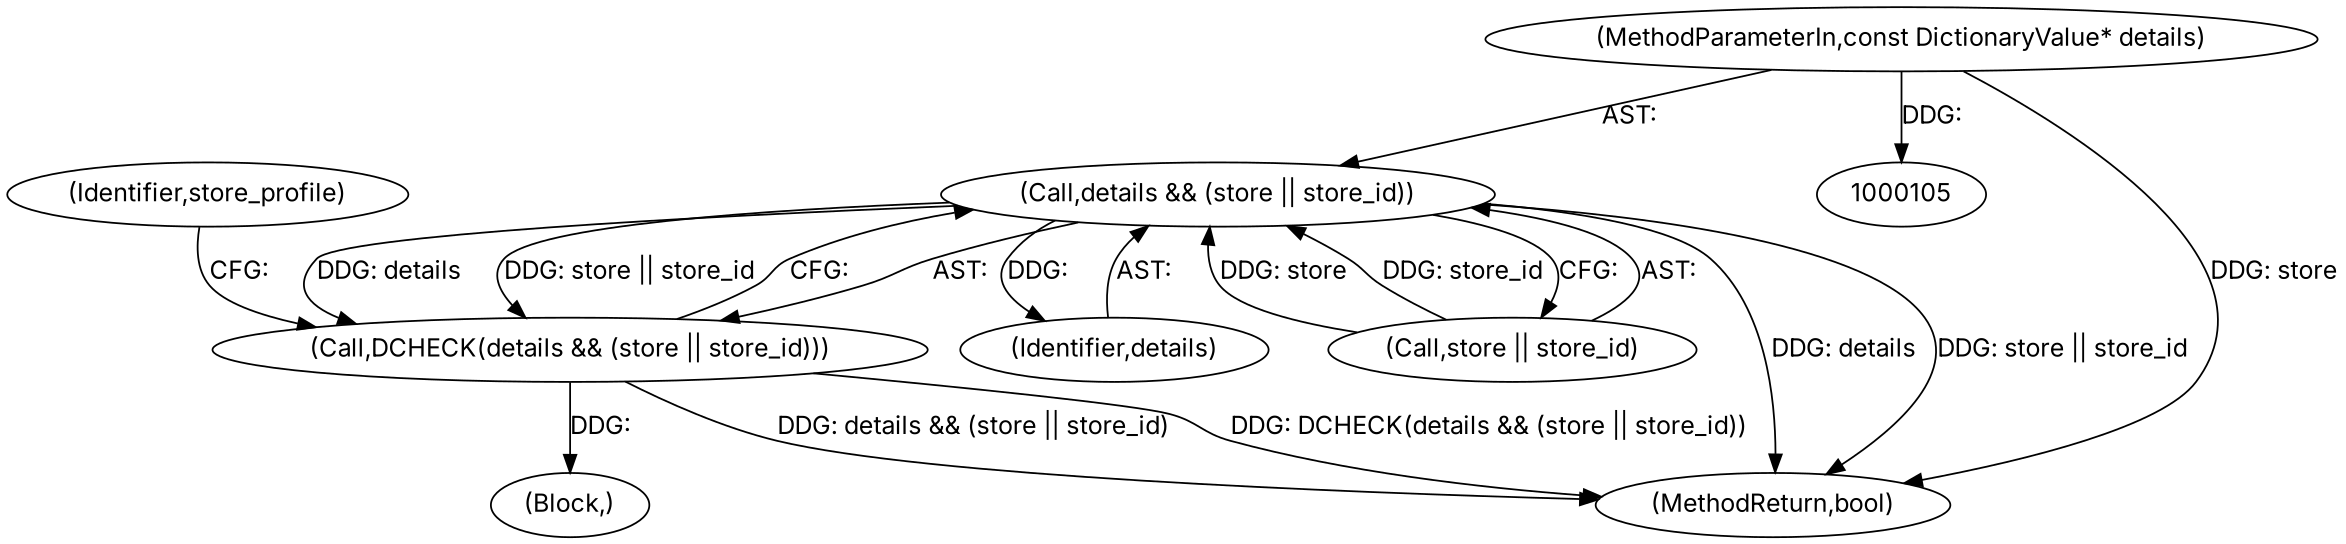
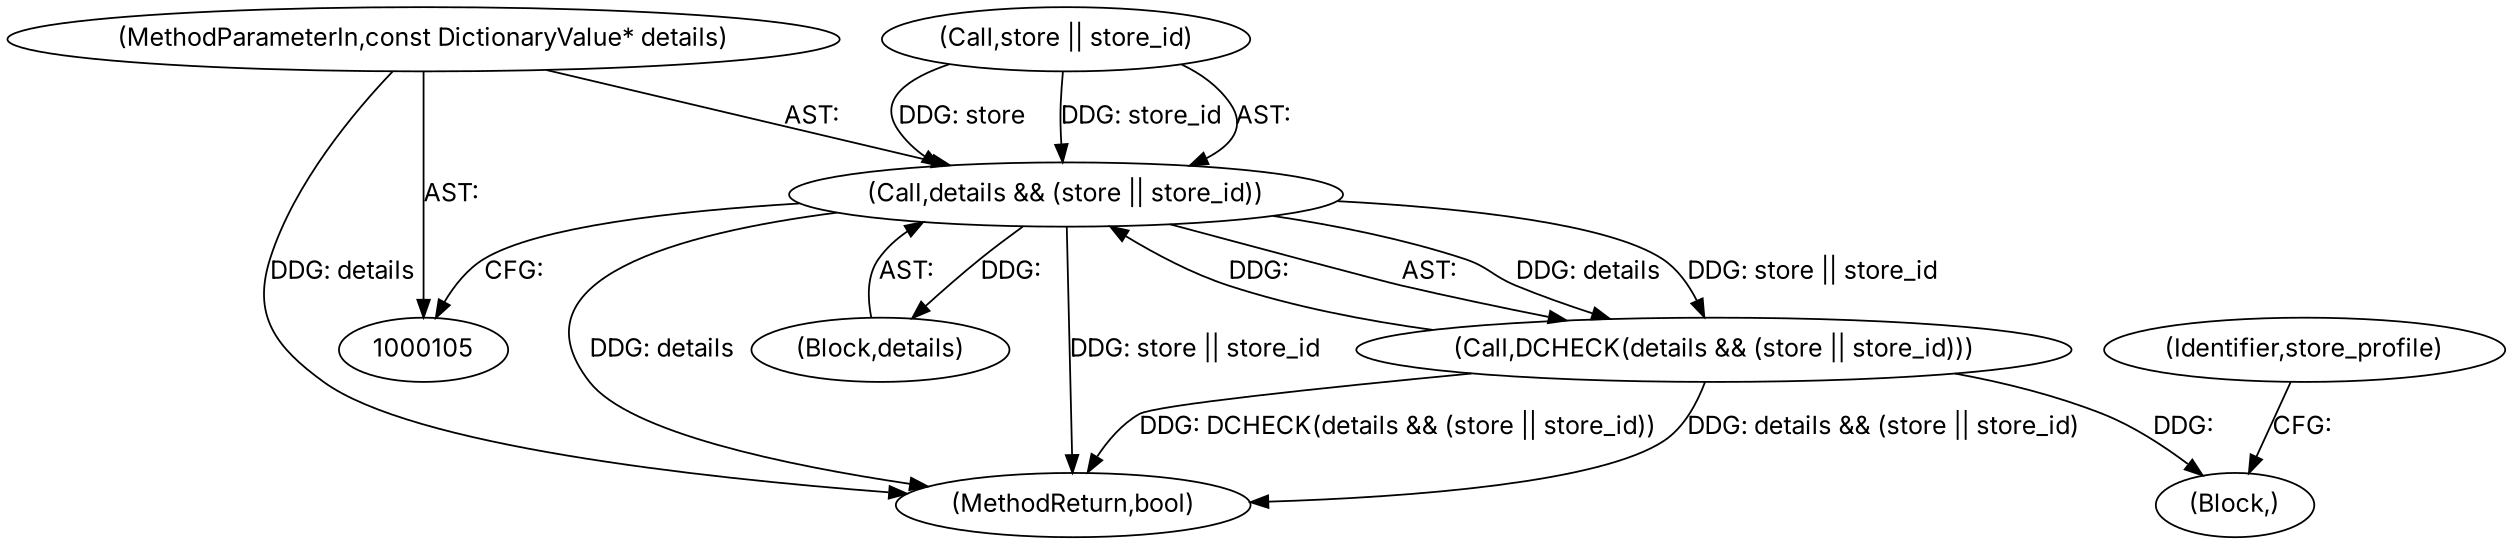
edge "(MethodParameterIn,const DictionaryValue* details)" -> "1000105": label "DDG: " -> "AST: "
edge "(Call,details && (store || store_id))" -> "(Call,store || store_id)": now "(Call,details && (store || store_id))" -> "1000105"
edge "(Call,DCHECK(details && (store || store_id)))" -> "(Call,details && (store || store_id))": label "CFG: " -> "DDG: "
edge "(MethodParameterIn,const DictionaryValue* details)" -> "(MethodReturn,bool)": label "DDG: store" -> "DDG: details"
edge "(Identifier,store_profile)" -> "(Call,DCHECK(details && (store || store_id)))": now "(Identifier,store_profile)" -> "(Block,)"
node "(Identifier,details)": label "(Identifier,details)" -> "(Block,details)"
